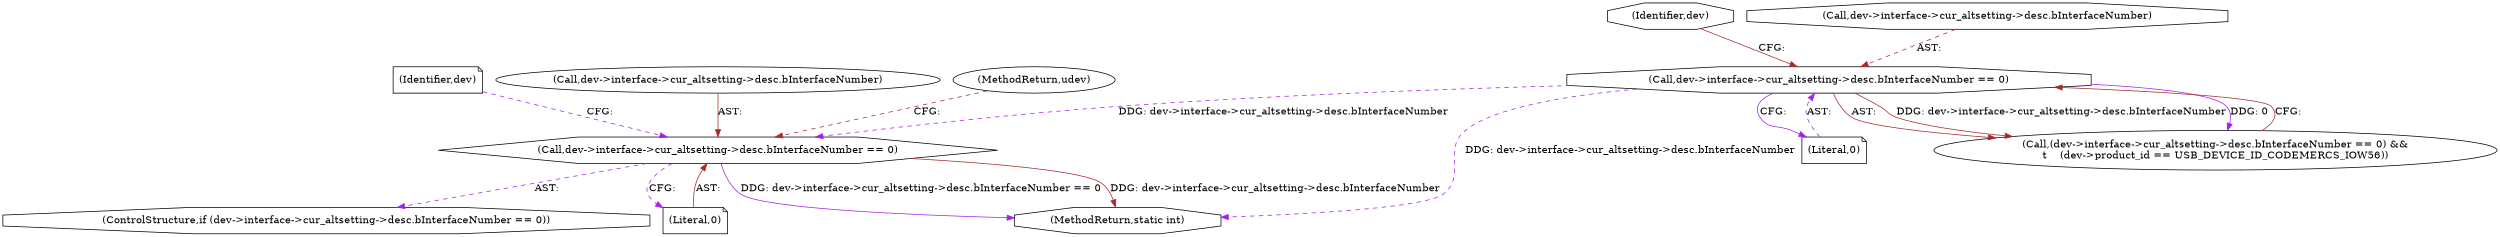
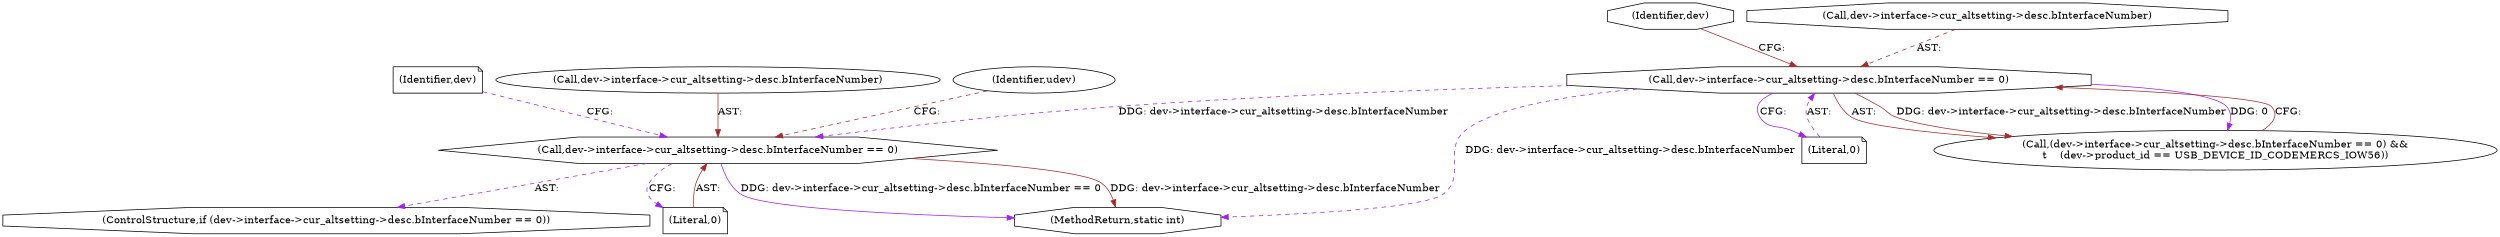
node "(MethodReturn,udev)": label "(MethodReturn,udev)" -> "(Identifier,udev)"
